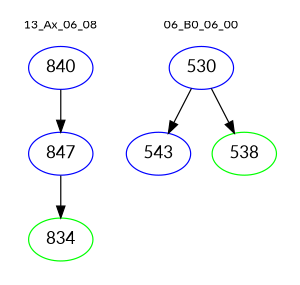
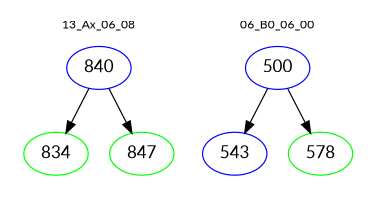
node "530": label "530" -> "500"
node "847": color blue -> green
node "538": label "538" -> "578"
edge "847" -> "834": now "840" -> "834"
